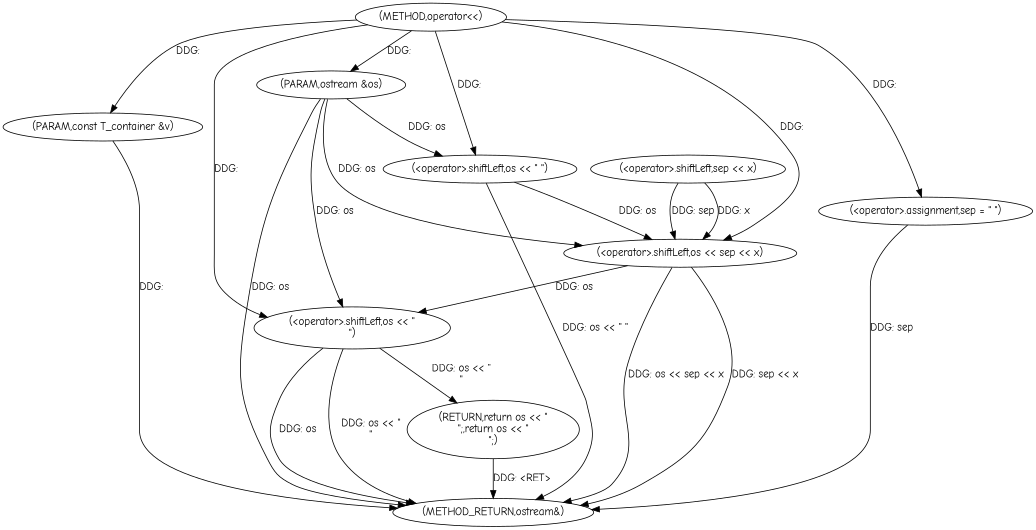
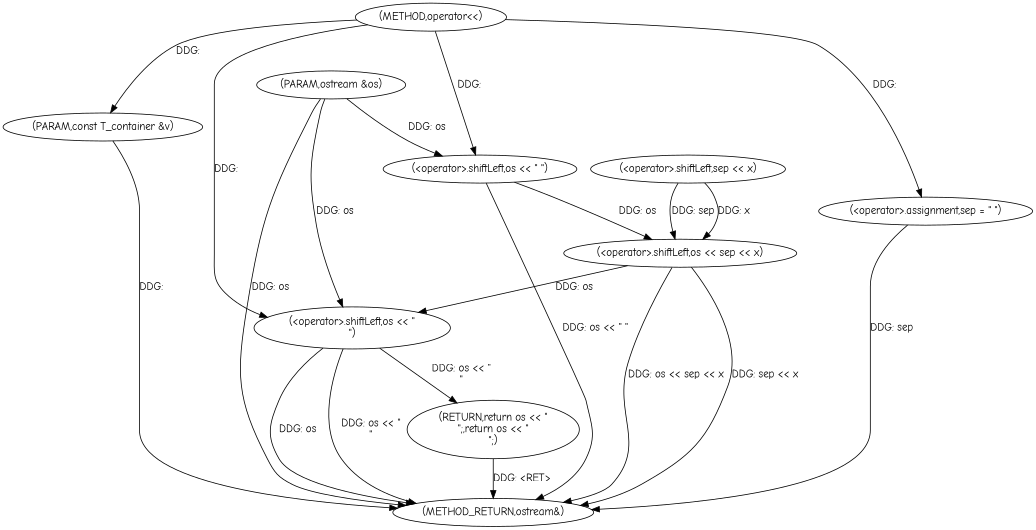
edge "(METHOD,operator<<)" -> "(PARAM,ostream &os)": removed, label "DDG:"
edge "(METHOD,operator<<)" -> "(<operator>.shiftLeft,os << sep << x)": removed, label "DDG:"
edge "(PARAM,ostream &os)" -> "(<operator>.shiftLeft,os << sep << x)": removed, label "DDG: os"
